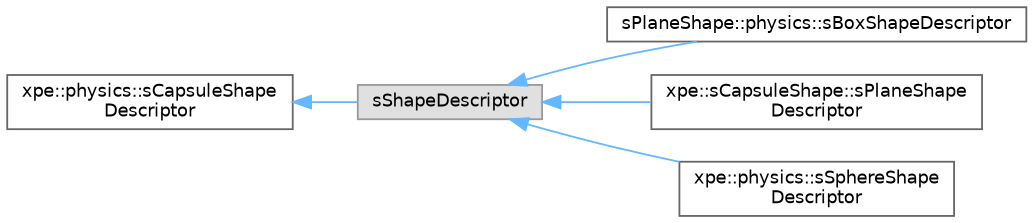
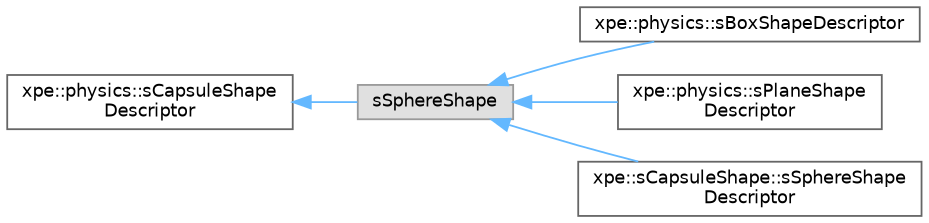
node "sPlaneShape::physics::sBoxShapeDescriptor": label "sPlaneShape::physics::sBoxShapeDescriptor" -> "xpe::physics::sBoxShapeDescriptor"
node "sShapeDescriptor": label "sShapeDescriptor" -> "sSphereShape"
node "xpe::sCapsuleShape::sPlaneShape Descriptor": label "xpe::sCapsuleShape::sPlaneShape Descriptor" -> "xpe::physics::sPlaneShape Descriptor"
node "xpe::physics::sSphereShape Descriptor": label "xpe::physics::sSphereShape Descriptor" -> "xpe::sCapsuleShape::sSphereShape Descriptor"
